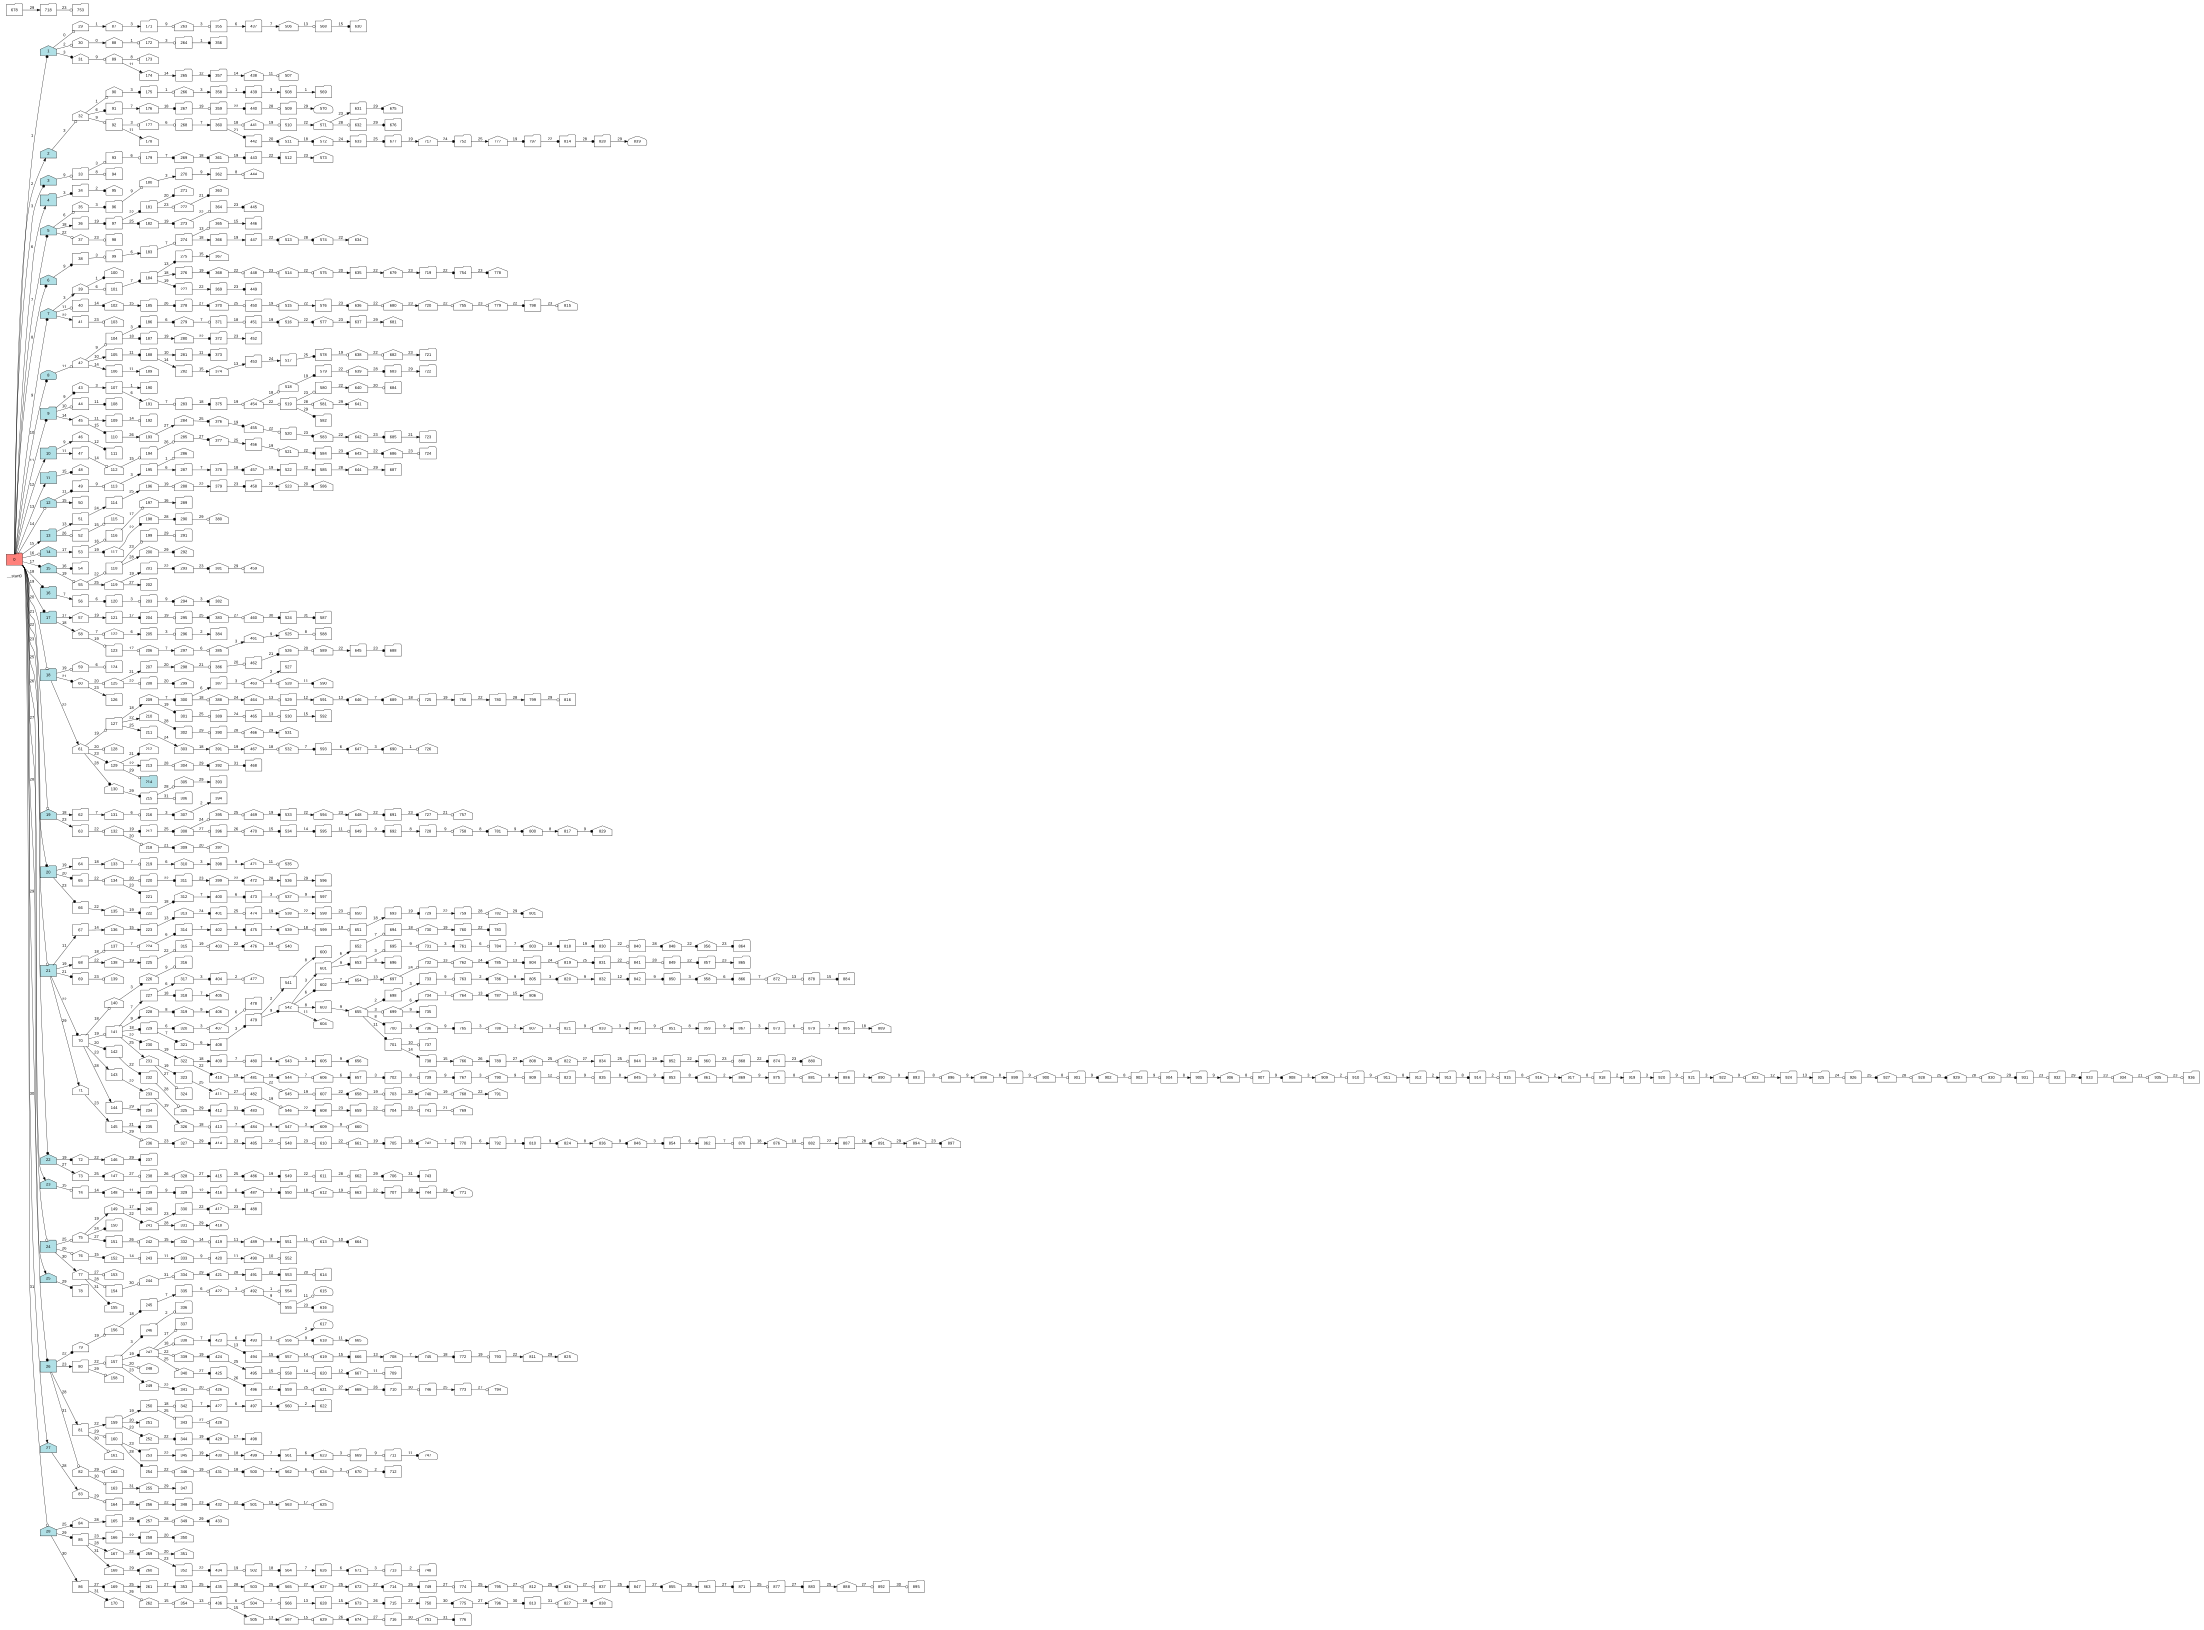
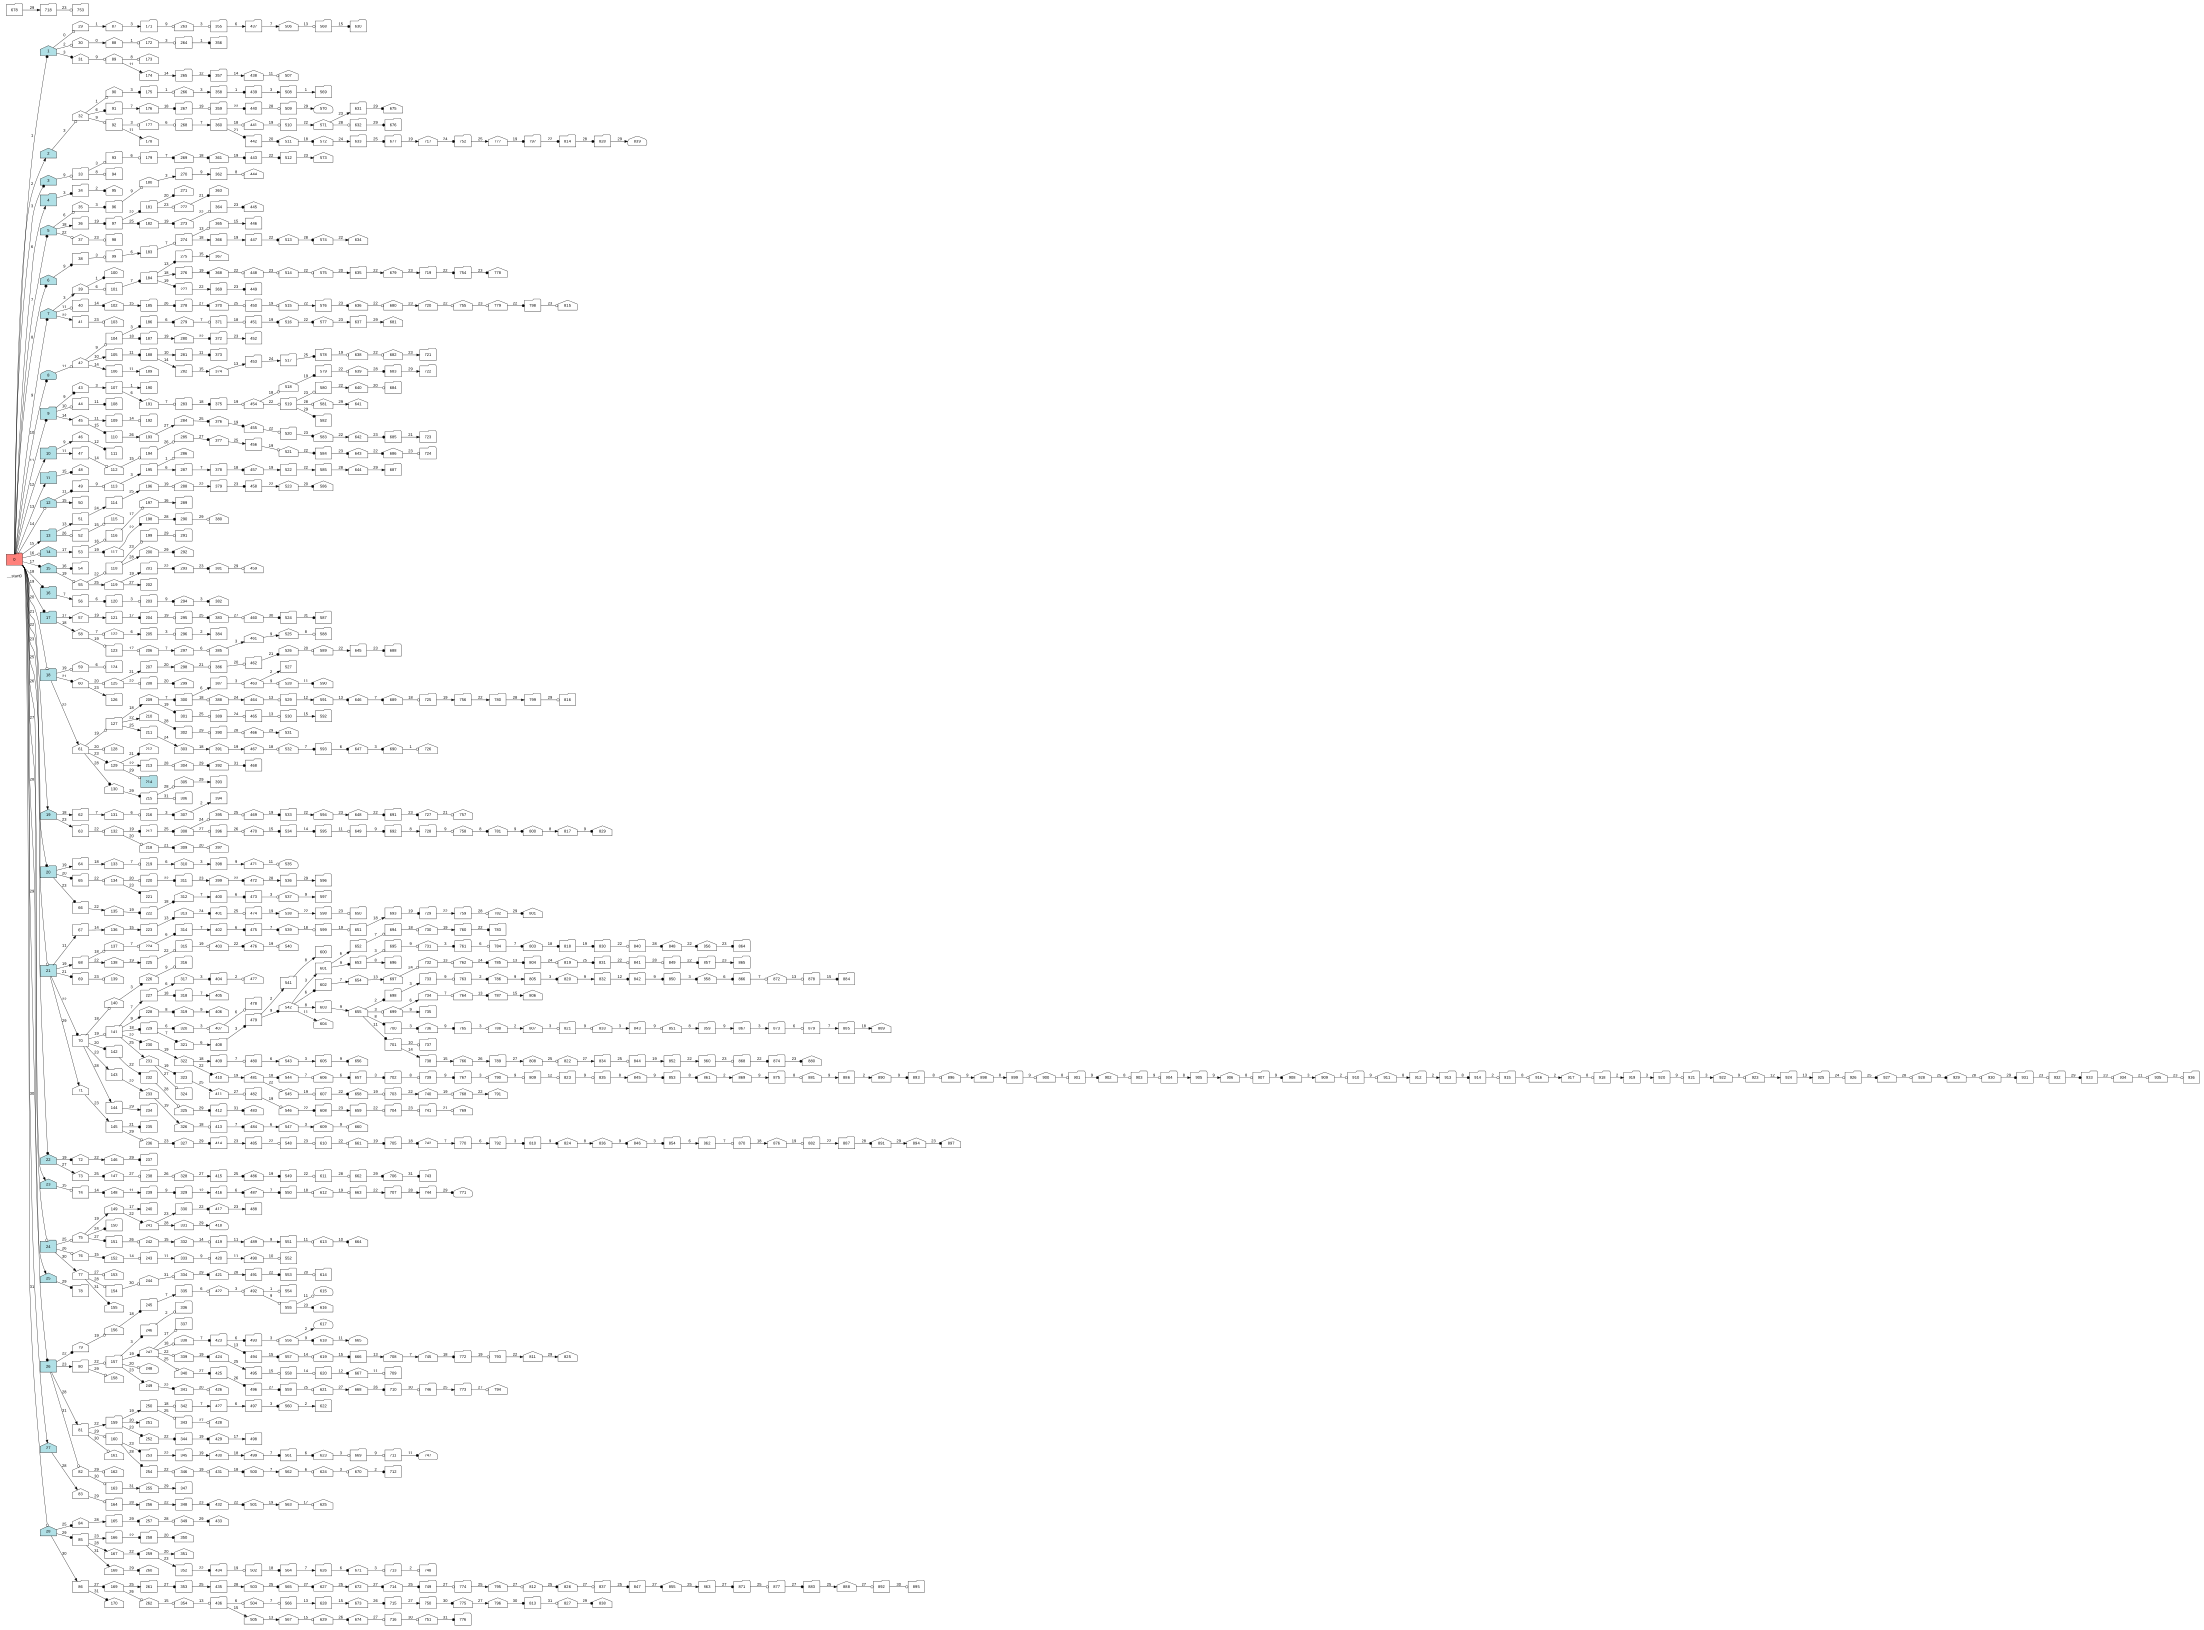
edge "0" -> "19": arrowhead odot -> normal
